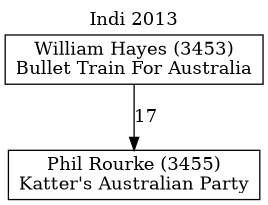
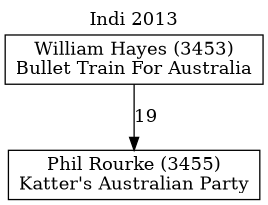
edge "William Hayes (3453) Bullet Train For Australia" -> "Phil Rourke (3455) Katter's Australian Party": label "17" -> "19"
